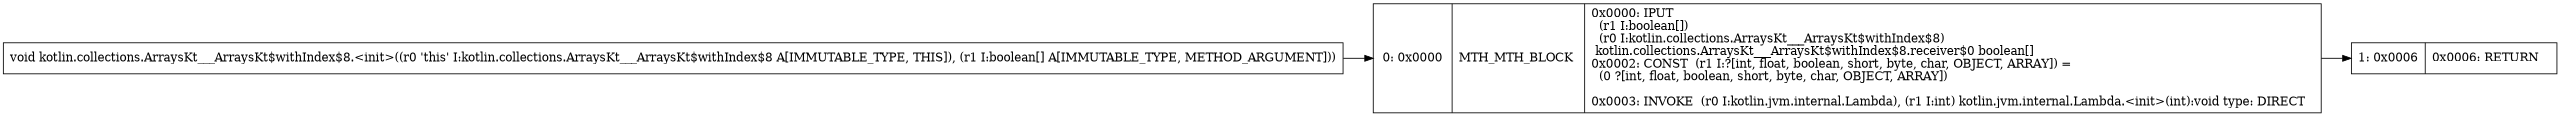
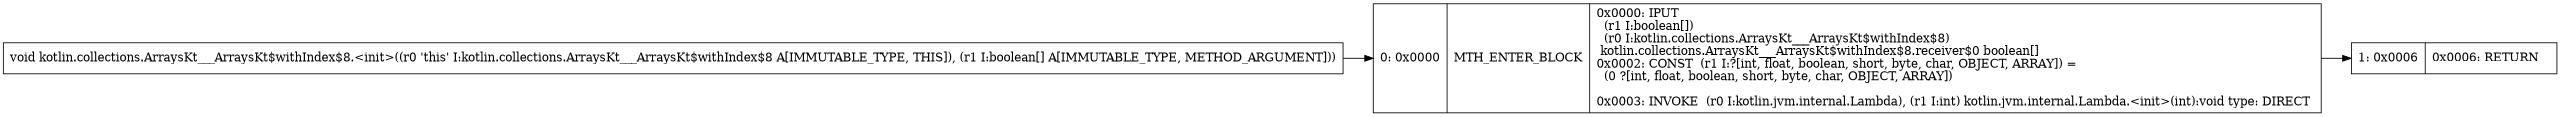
node "0: 0x0000": text "MTH_MTH_BLOCK" -> "MTH_ENTER_BLOCK"
